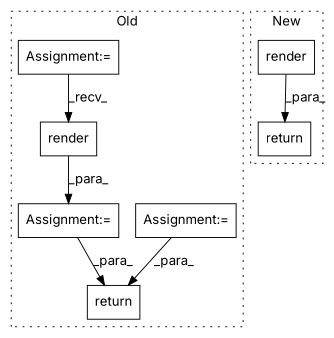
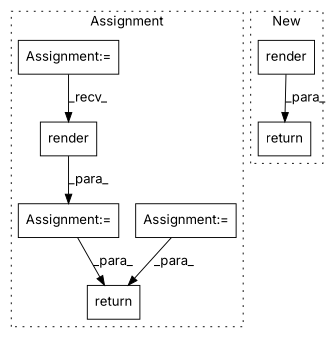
cluster "Old": label "Old" -> "Assignment"
